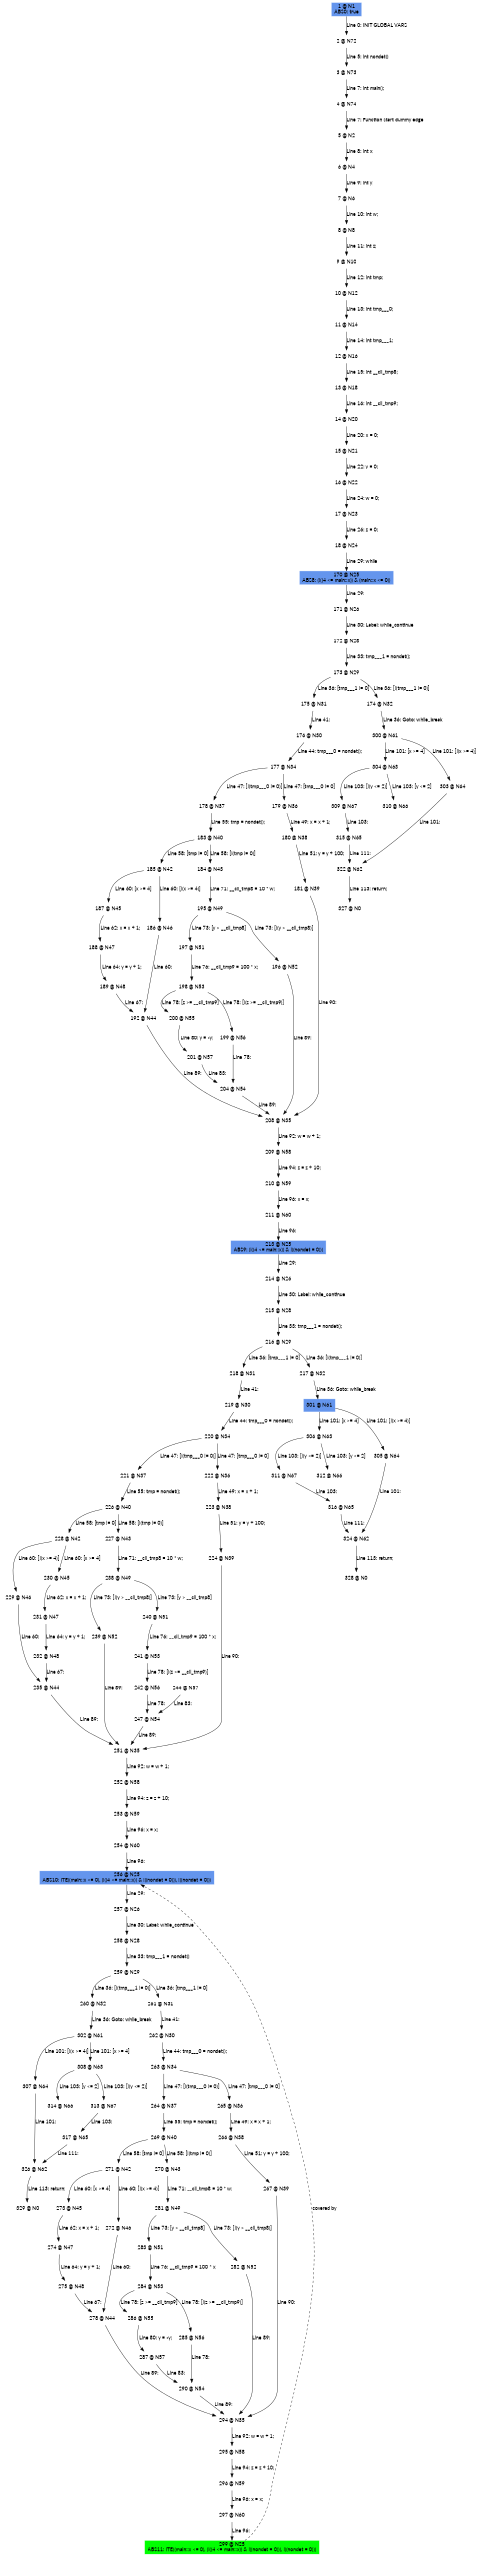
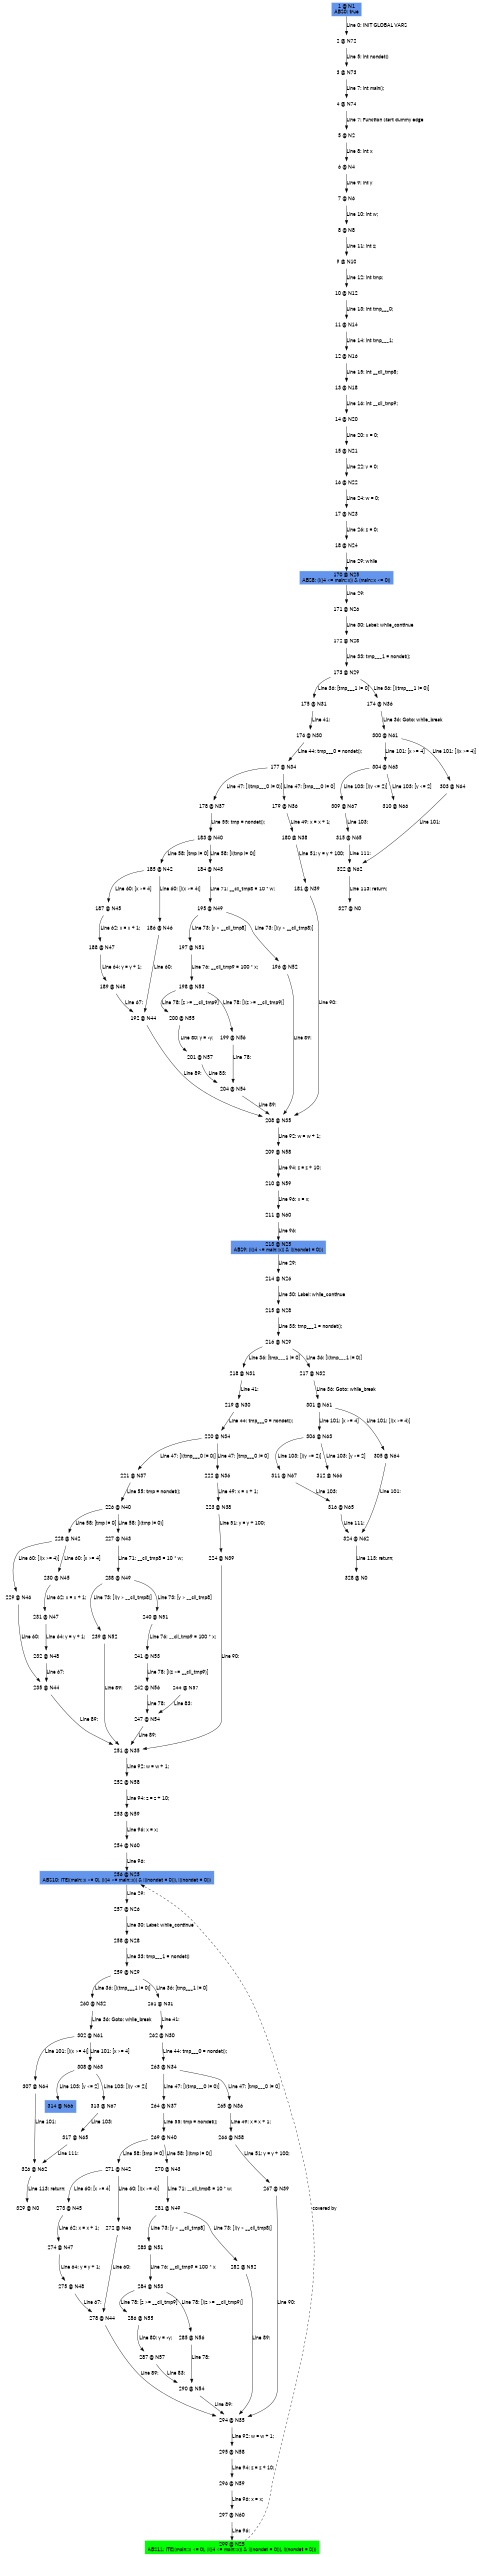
node "174 @ N32": label "174 @ N32" -> "174 @ N36"
node "301 @ N61": fillcolor cornflowerblue -> white
node "314 @ N66": fillcolor white -> cornflowerblue
